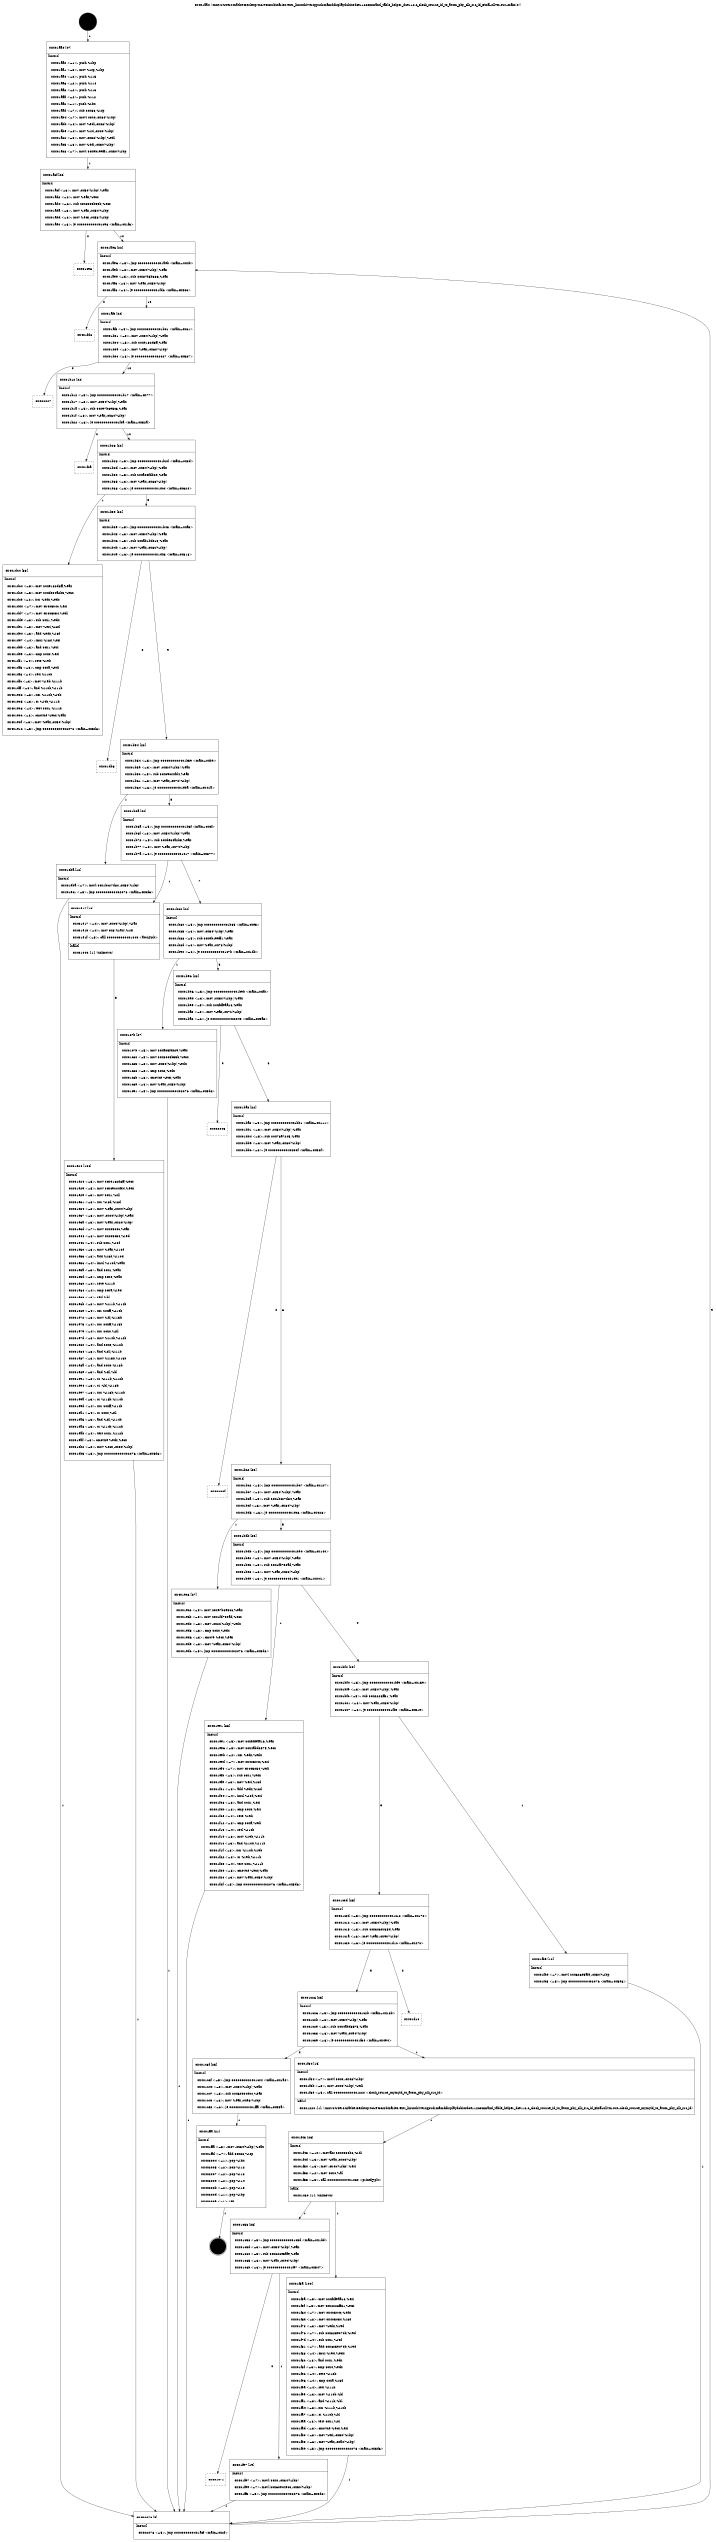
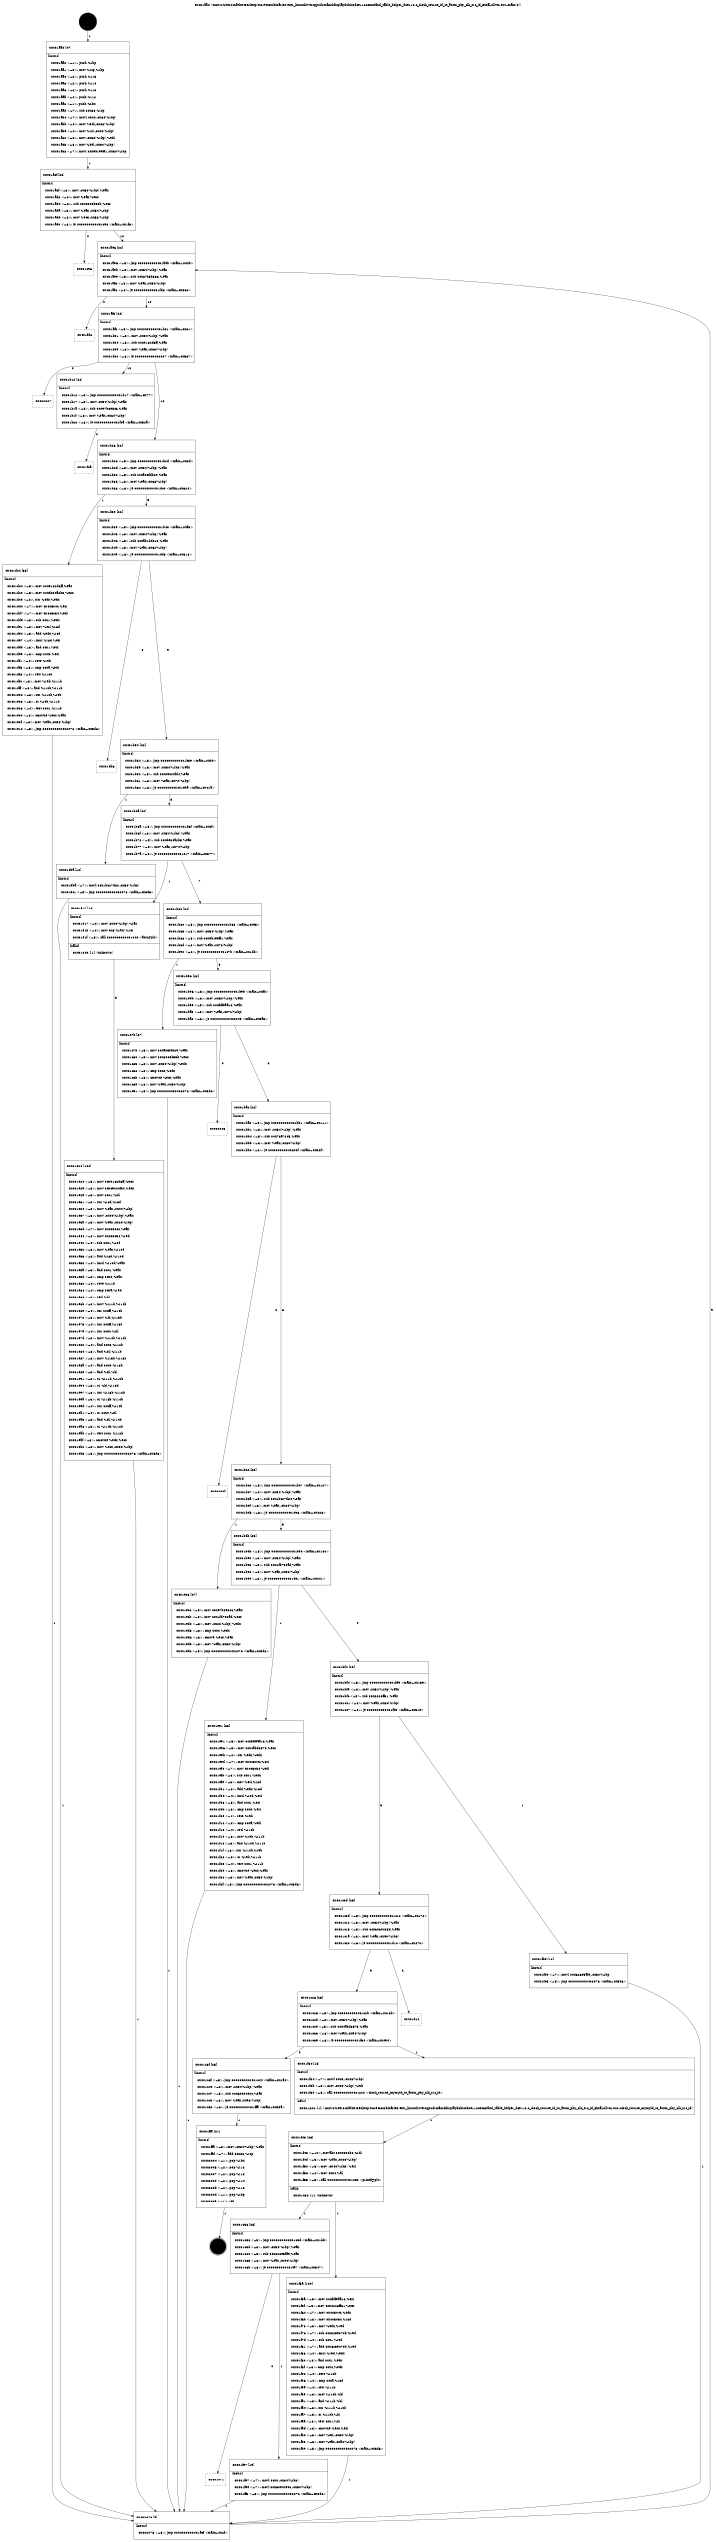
edge "0x401b12 [22]" -> "0x401b28 [22]": now "0x401afc [22]" -> "0x401b28 [22]"
edge "0x401dc4 [83]" -> "0x402076 [5]": added, label "1"
